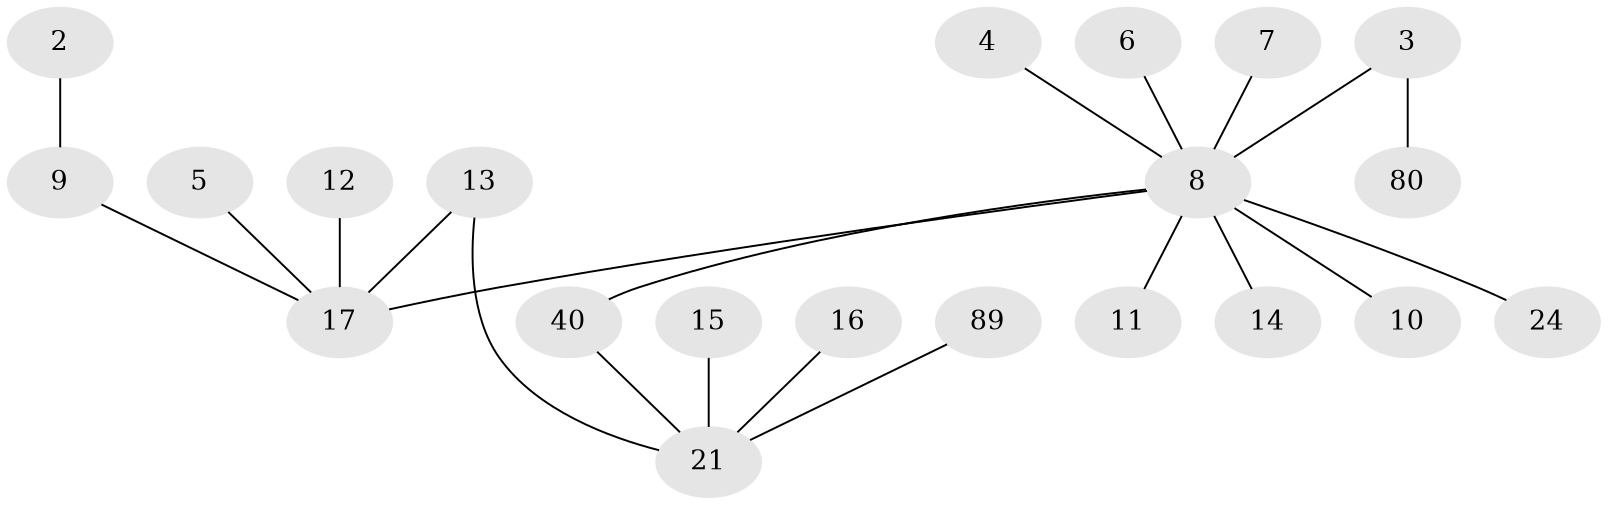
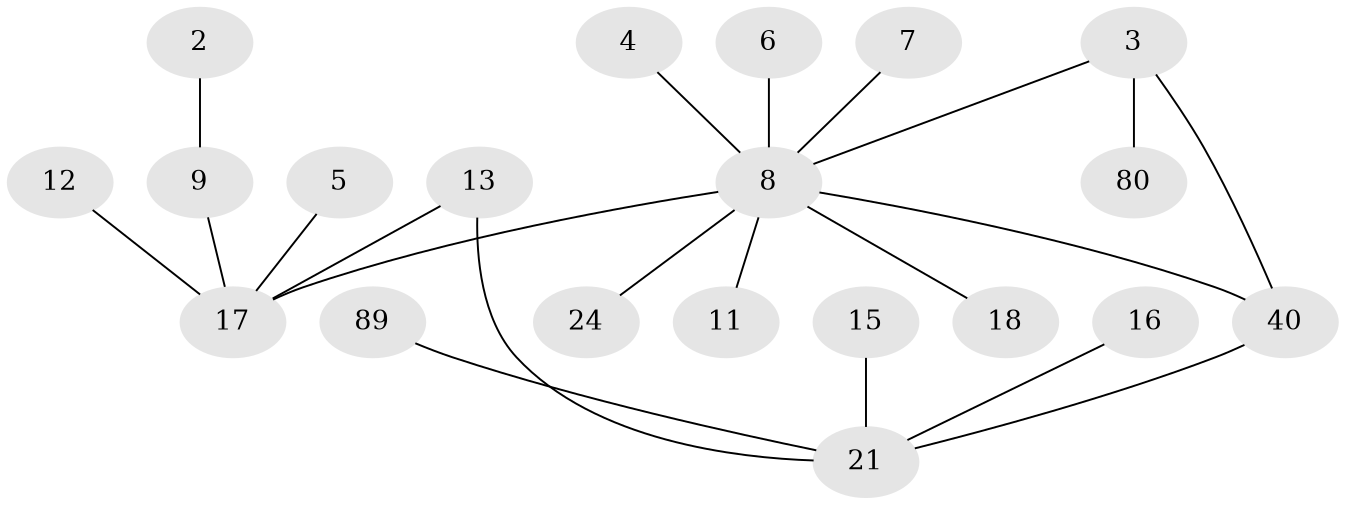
edge "3" -- "40": added
node "14": removed
node "10": label "10" -> "18"
